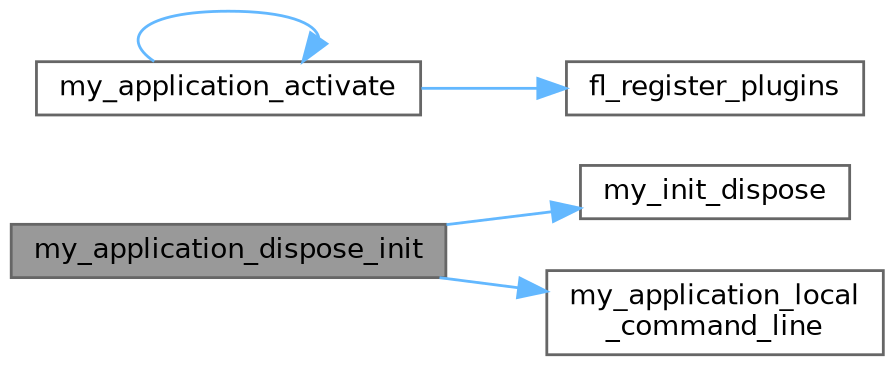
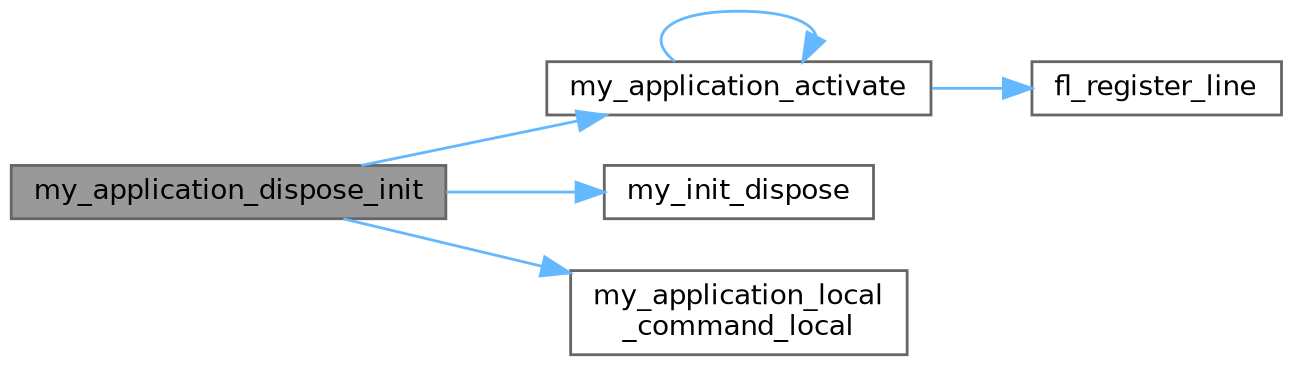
node "fl_register_plugins": label "fl_register_plugins" -> "fl_register_line"
edge "my_application_dispose_init" -> "my_application_activate": added
node "my_application_local _command_line": label "my_application_local _command_line" -> "my_application_local _command_local"
